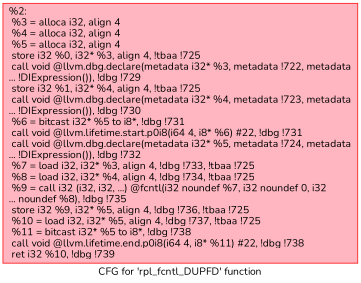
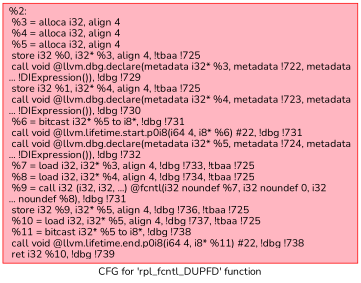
node "%2:": text "... noundef %8), !dbg !735" -> "... noundef %8), !dbg !731"
